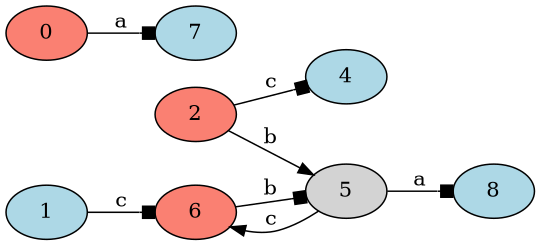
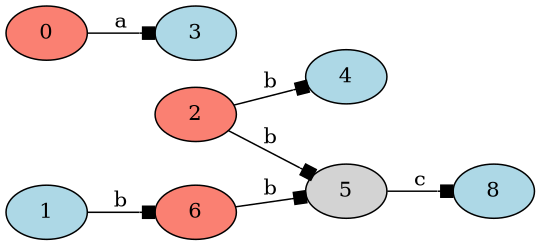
node "7": label "7" -> "3"
edge "2" -> "4": label "c" -> "b"
edge "2" -> "5": arrowhead normal -> box
edge "5" -> "8": label "a" -> "c"
edge "1" -> "6": label "c" -> "b"
edge "5" -> "6": removed, label "c"
